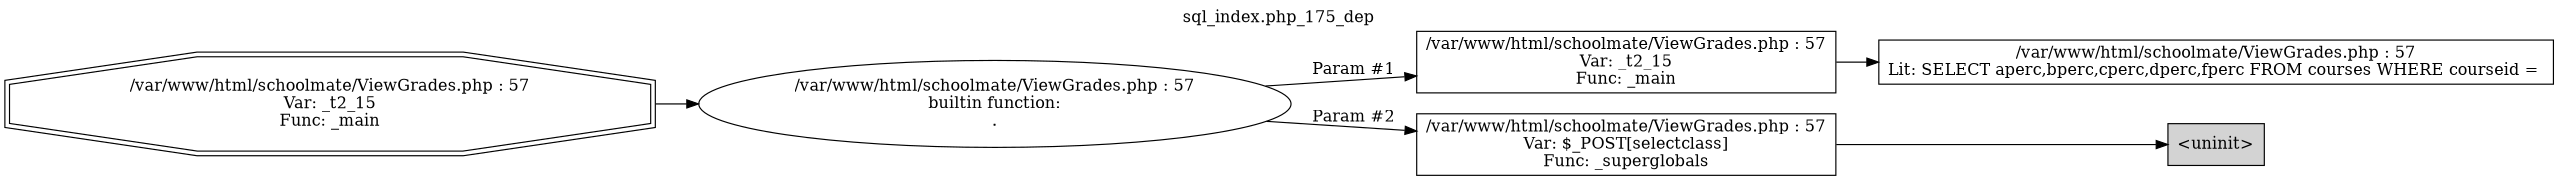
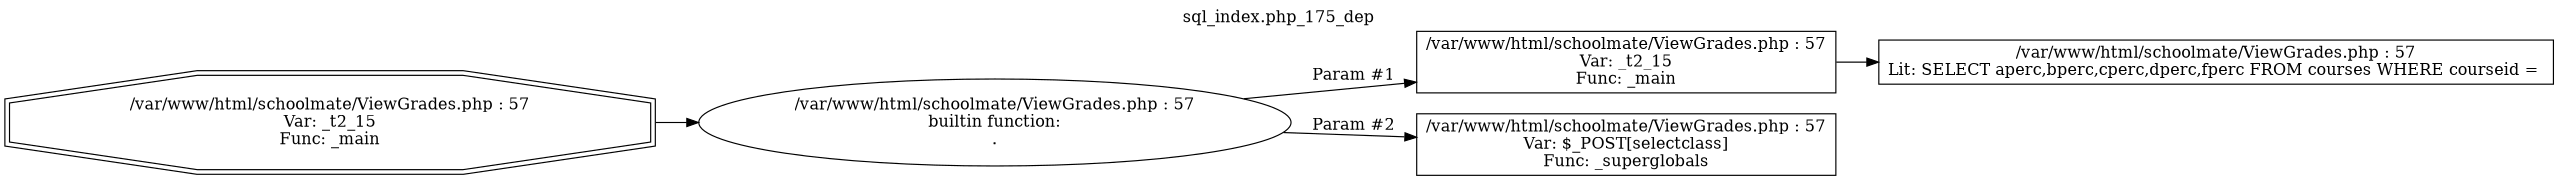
node "<uninit>": removed
